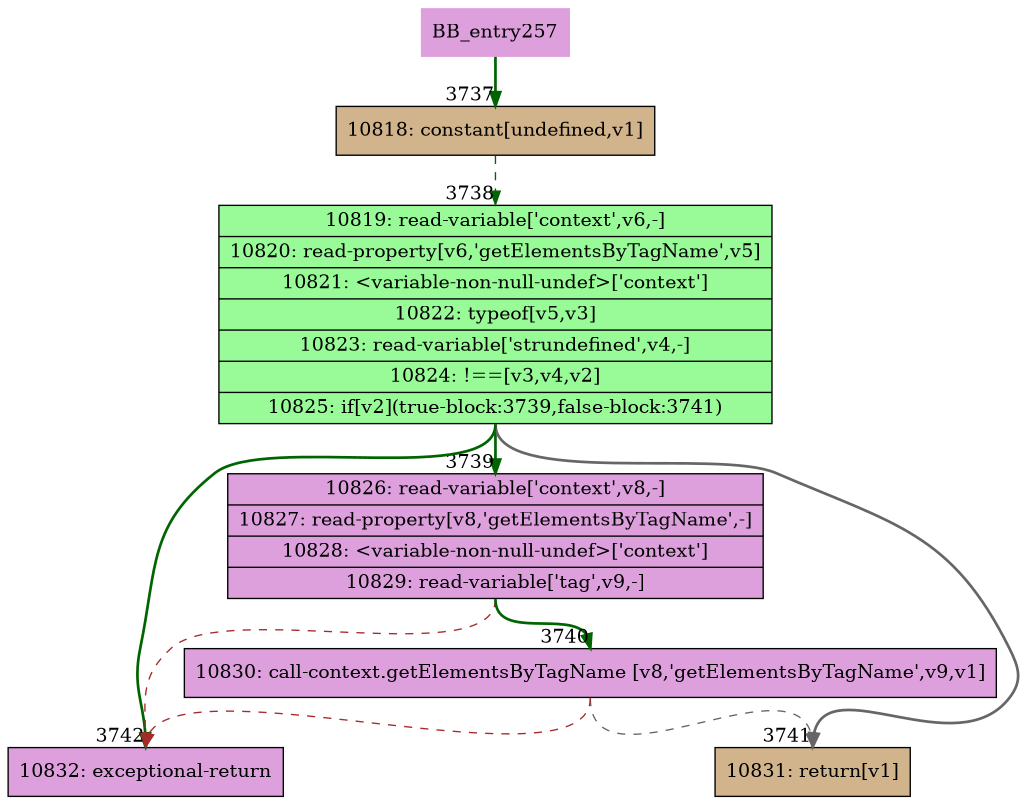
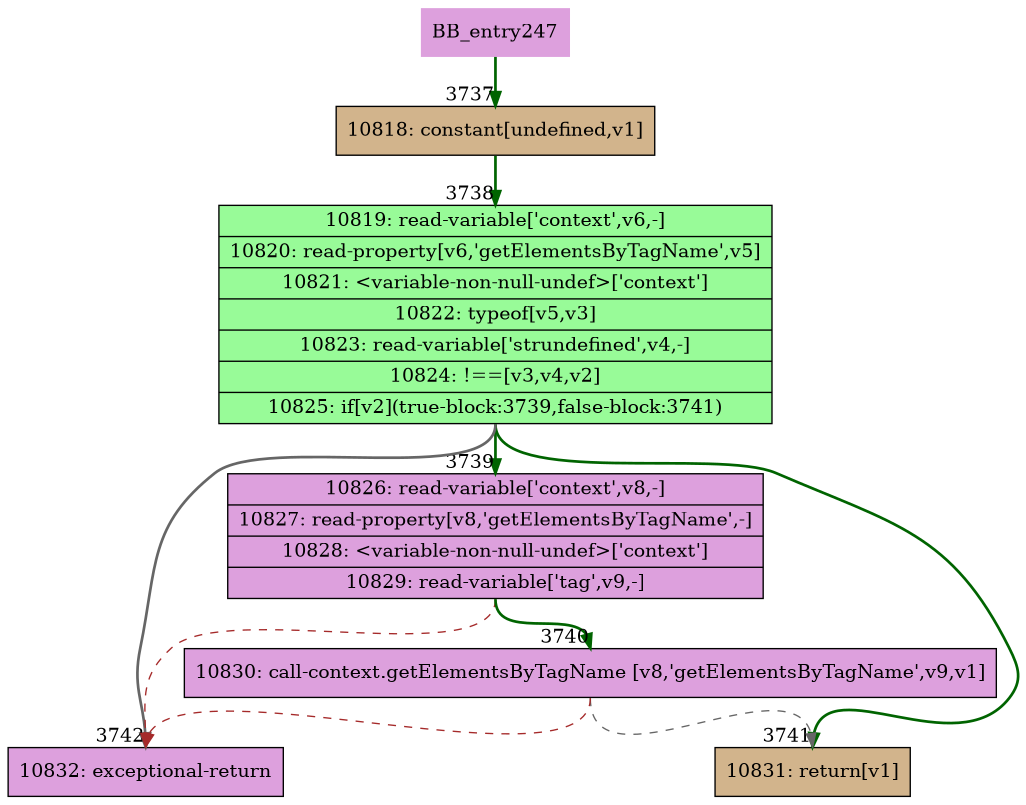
node "BB_entry257": label "BB_entry257" -> "BB_entry247"
edge "10818: constant[undefined,v1]" -> "10819: read-variable['context',v6,-]": style dashed -> bold
edge "10819: read-variable['context',v6,-]" -> "10832: exceptional-return": color darkgreen -> gray40
edge "10819: read-variable['context',v6,-]" -> "10831: return[v1]": color gray40 -> darkgreen
